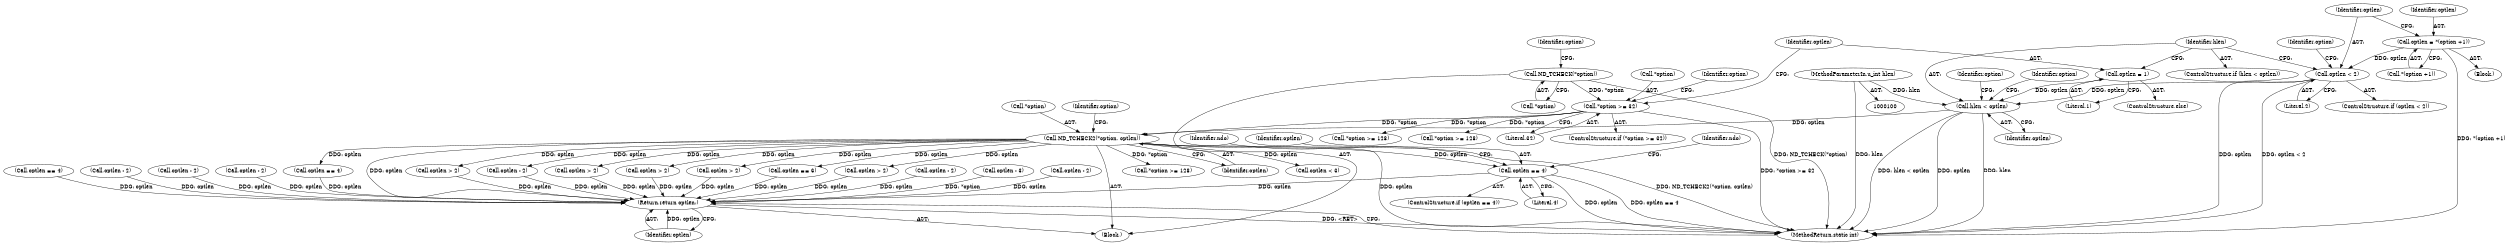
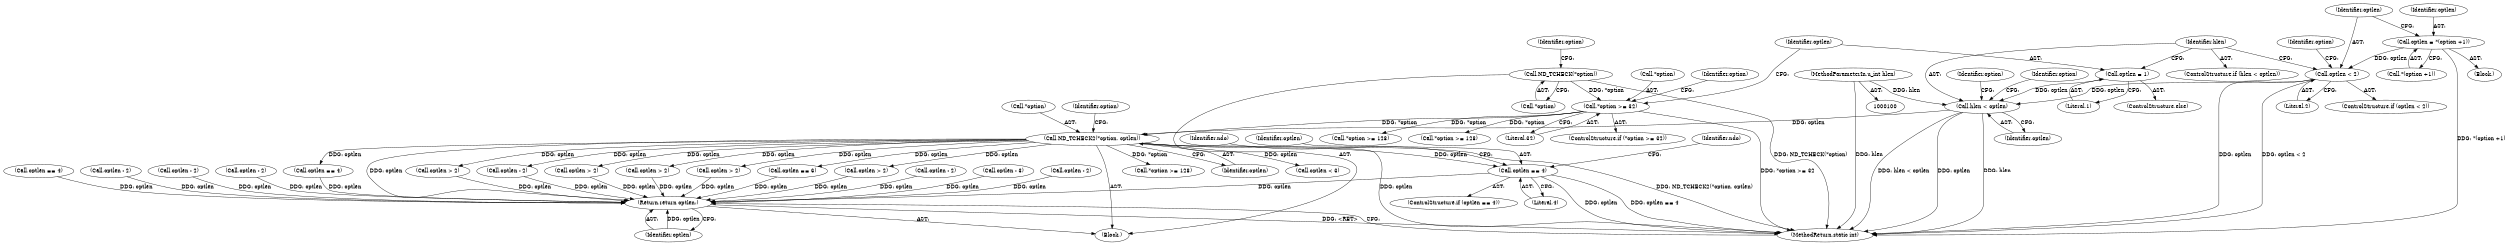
edge "(Call,optlen - 3)" -> "(Return,return optlen;)": label "DDG: *option" -> "DDG: optlen"
